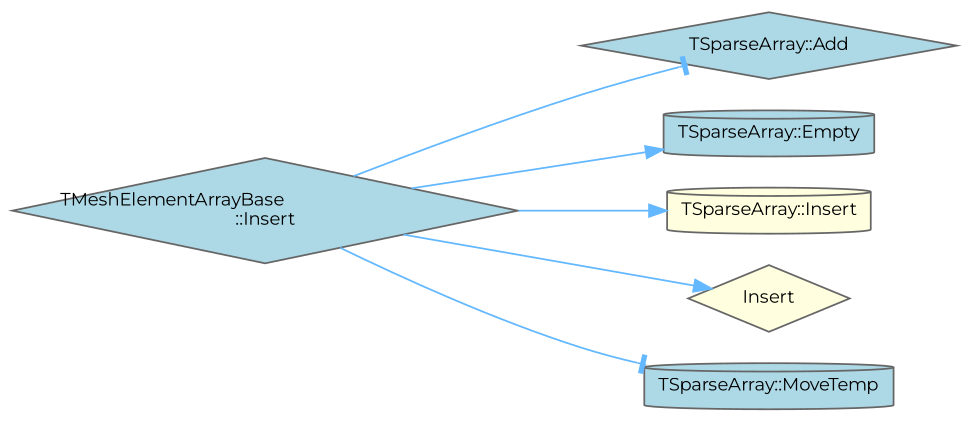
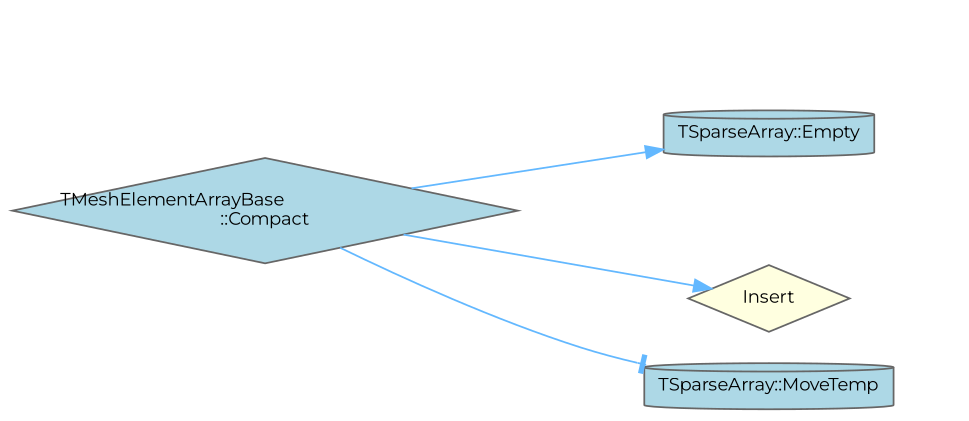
node "TSparseArray::Add": removed
node "TMeshElementArrayBase ::Insert": label "TMeshElementArrayBase ::Insert" -> "TMeshElementArrayBase ::Compact"
node "TSparseArray::Insert": removed
